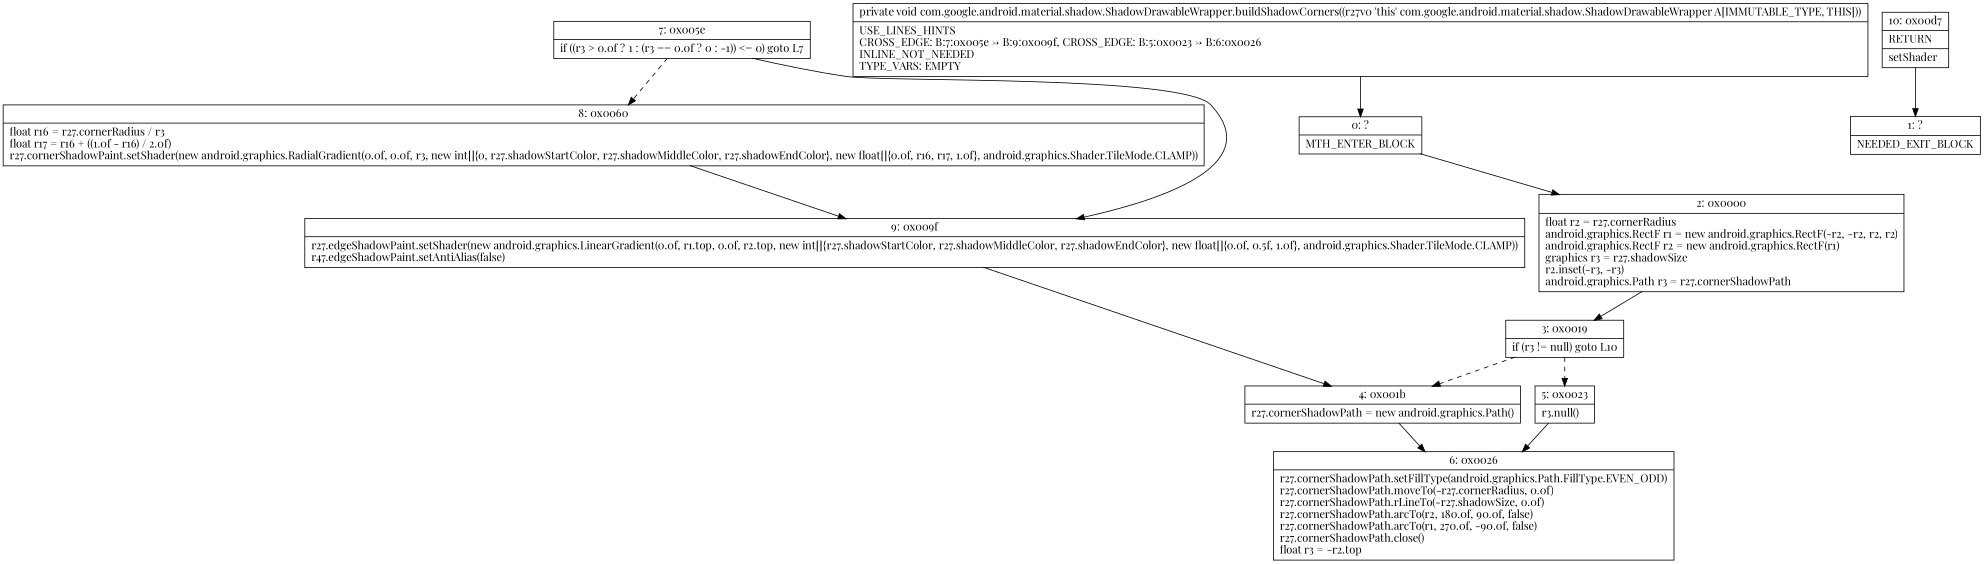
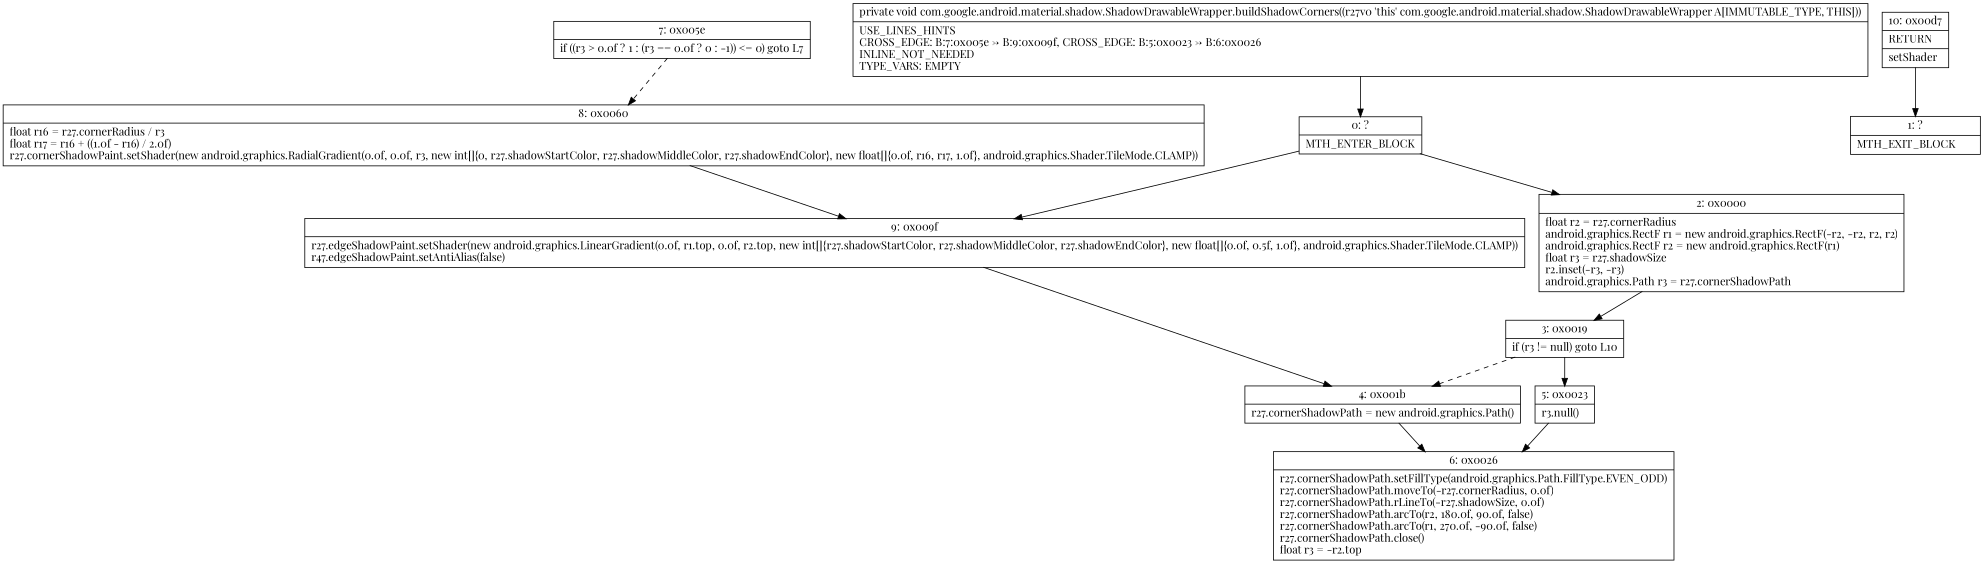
edge "7: 0x005e" -> "9: 0x009f": now "0: ?" -> "9: 0x009f"
node "1: ?": text "NEEDED_EXIT_BLOCK" -> "MTH_EXIT_BLOCK"
node "2: 0x0000": text "graphics r3 = r27.shadowSize" -> "float r3 = r27.shadowSize"
edge "3: 0x0019" -> "5: 0x0023": style dashed -> solid
